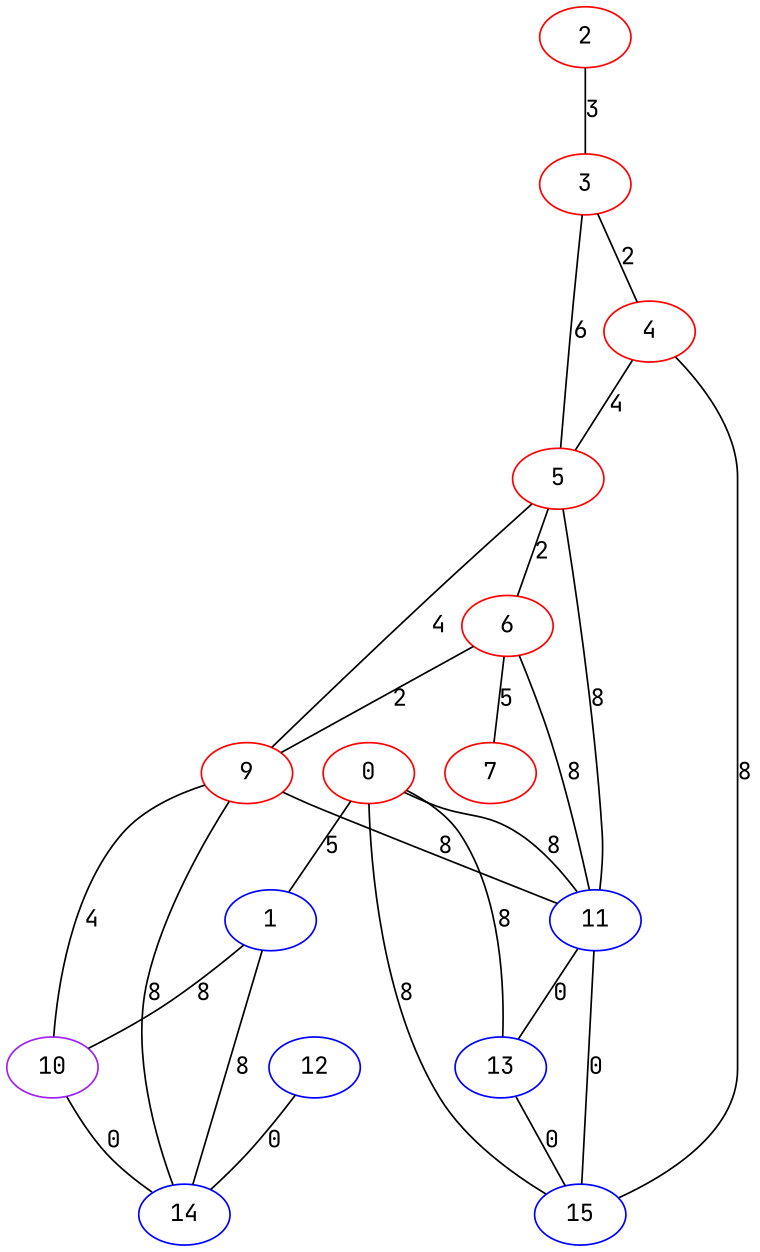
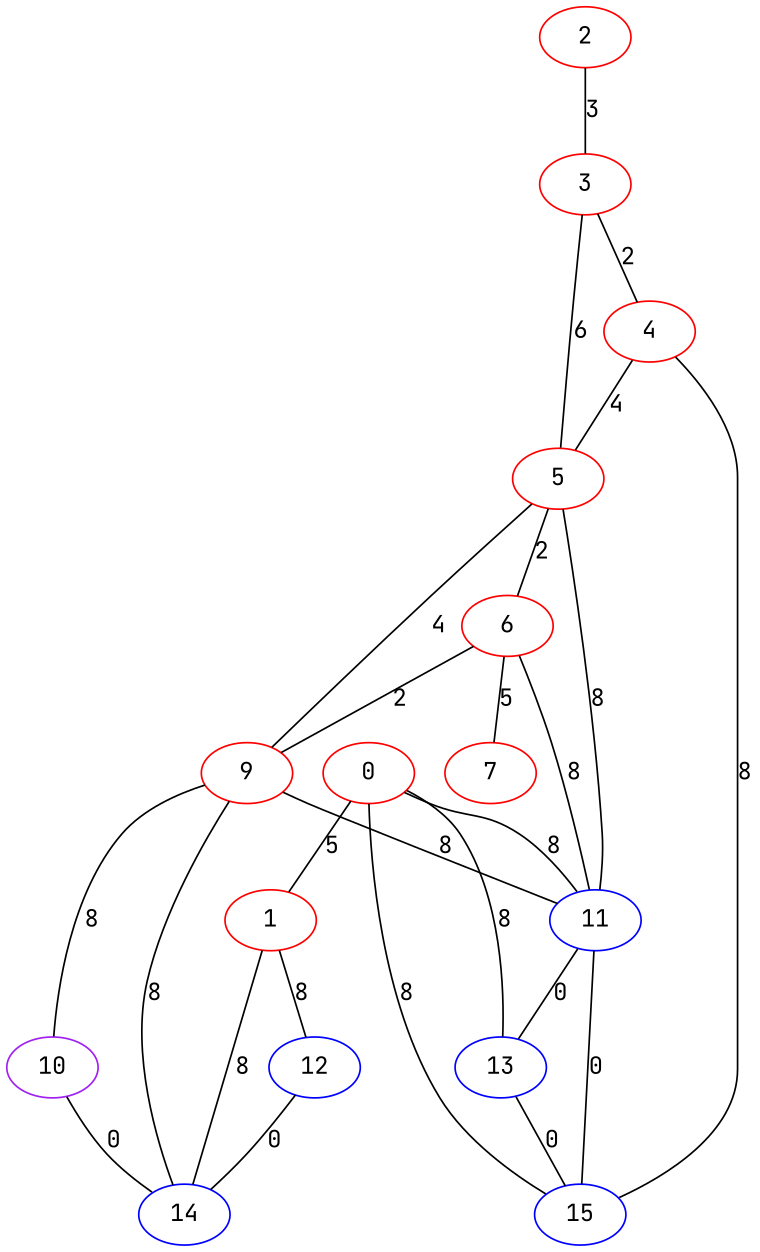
edge "9" -- "10": label "4" -> "8"
node "1": color blue -> red
edge "1" -- "10": now "1" -- "12"
